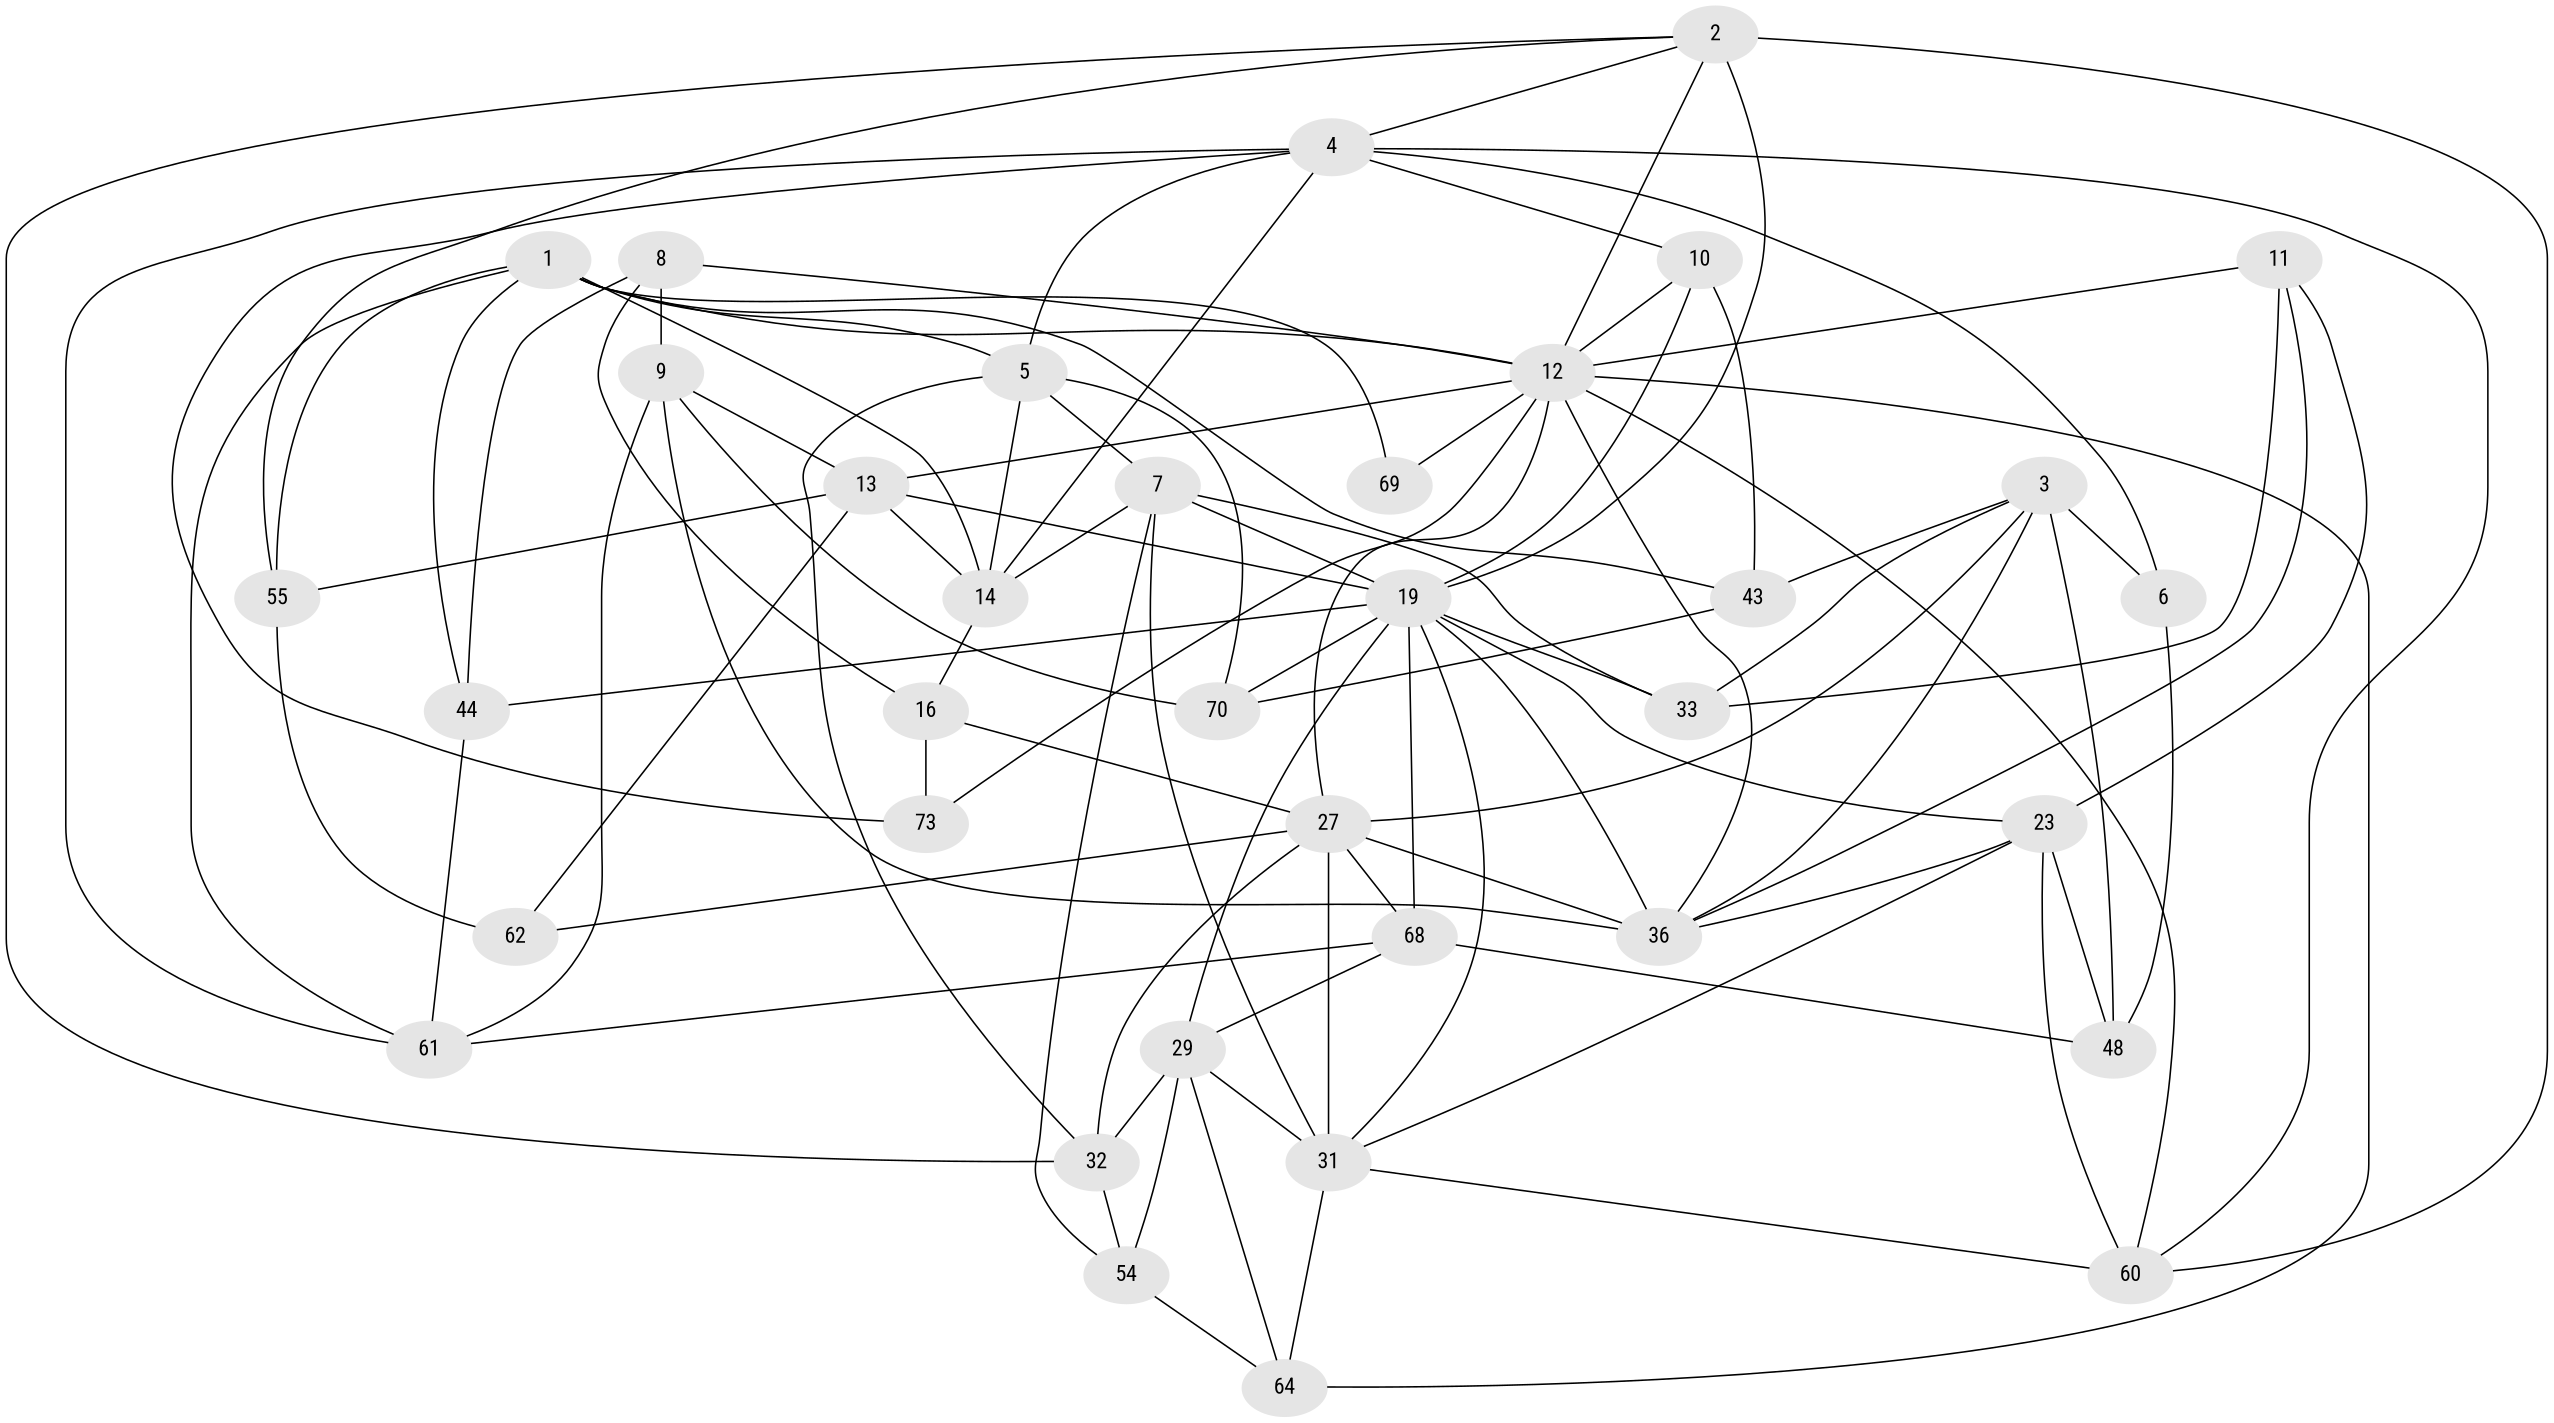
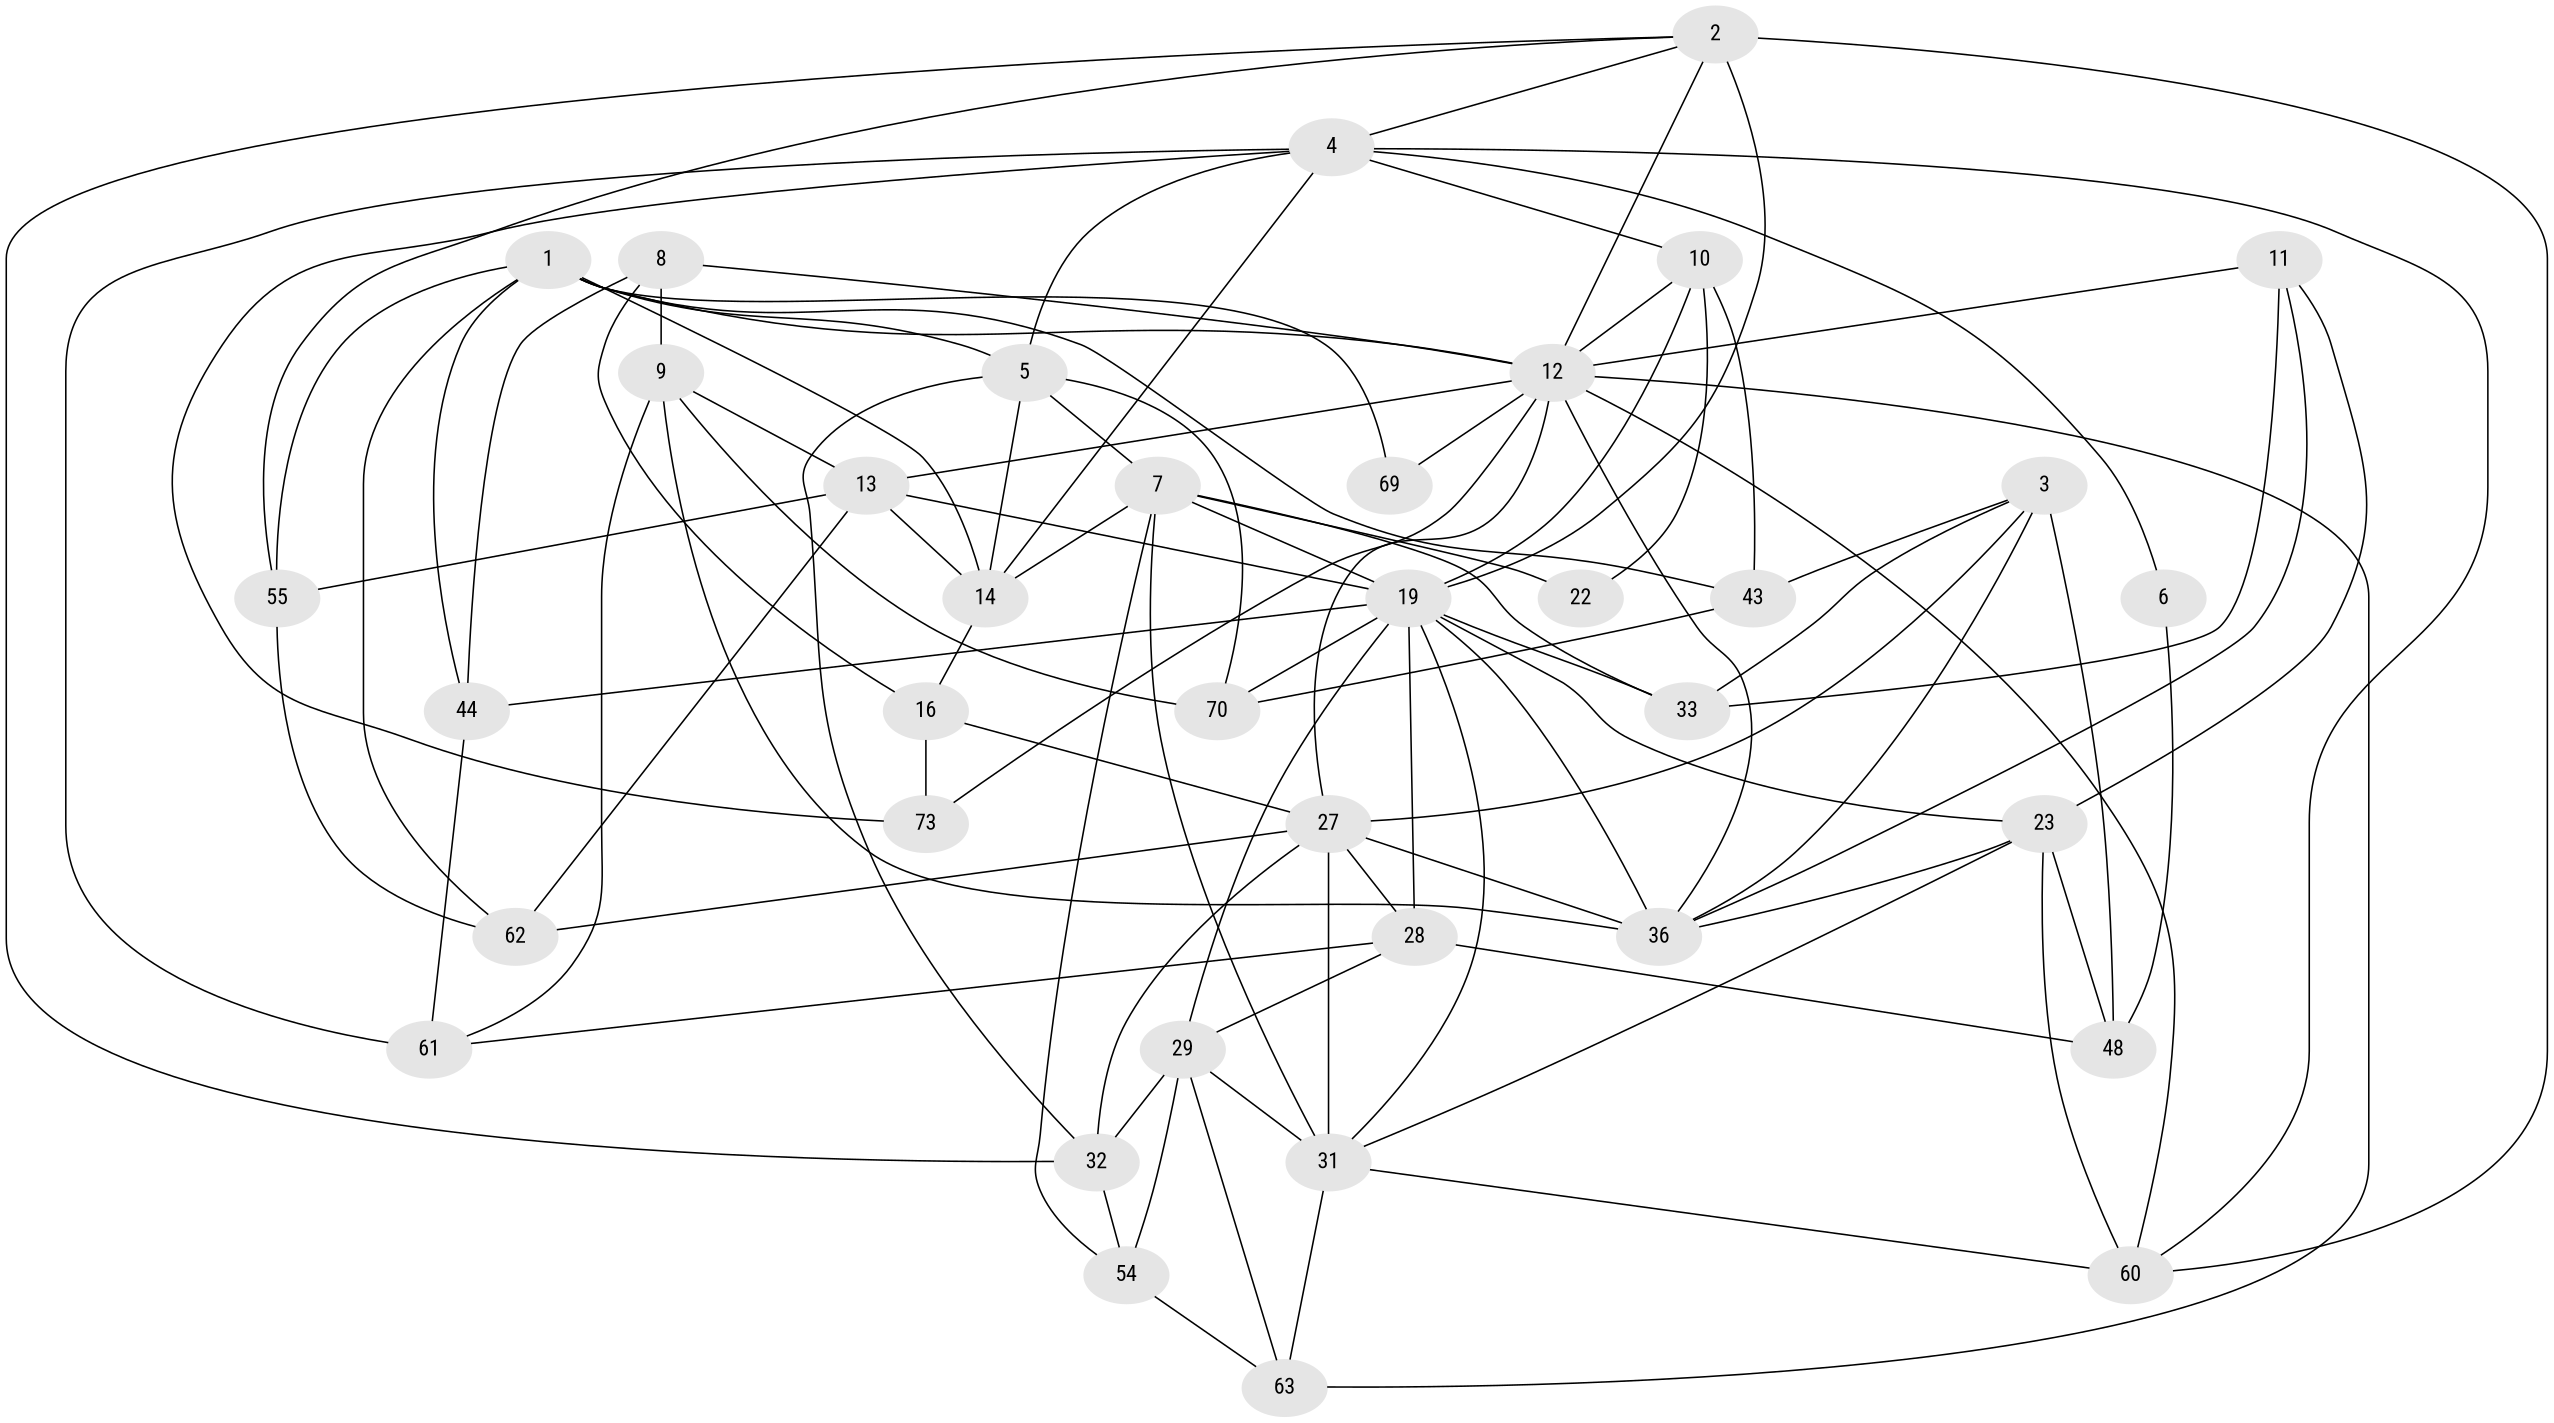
edge "3" -- "6": removed
node "22": added
edge "1" -- "61": now "1" -- "62"
node "68": label "68" -> "28"
node "64": label "64" -> "63"
